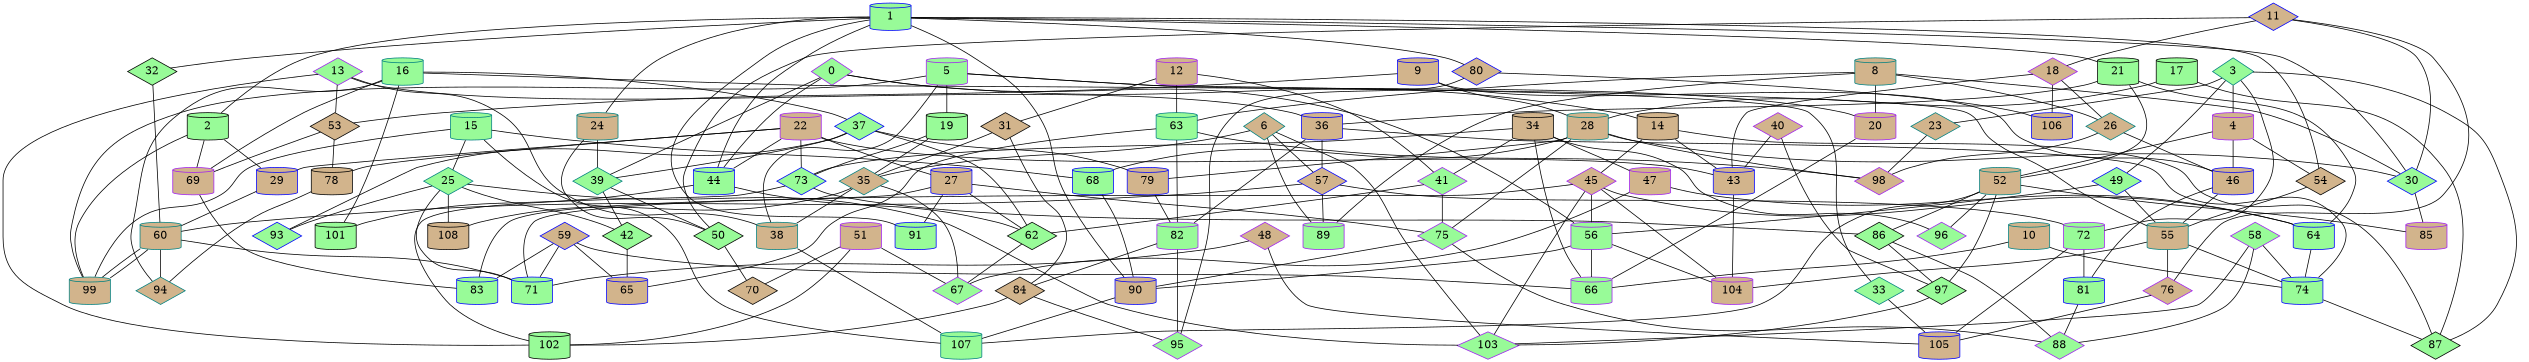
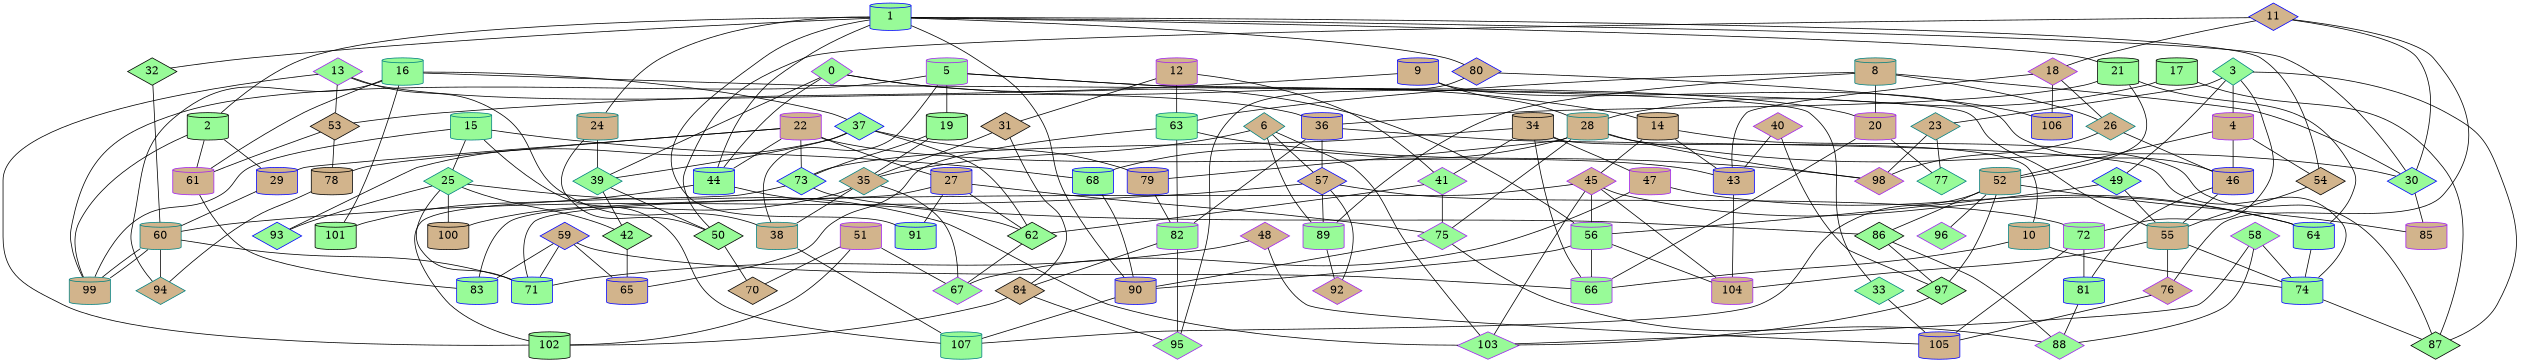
node "69": label "69" -> "61"
node "77": added
edge "34" -- "96": now "34" -- "10"
node "108": label "108" -> "100"
node "92": added
